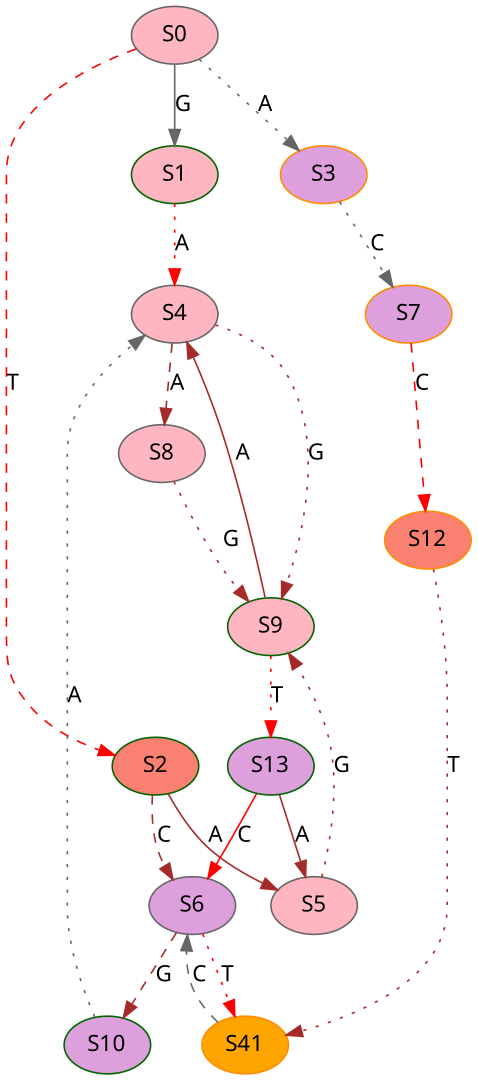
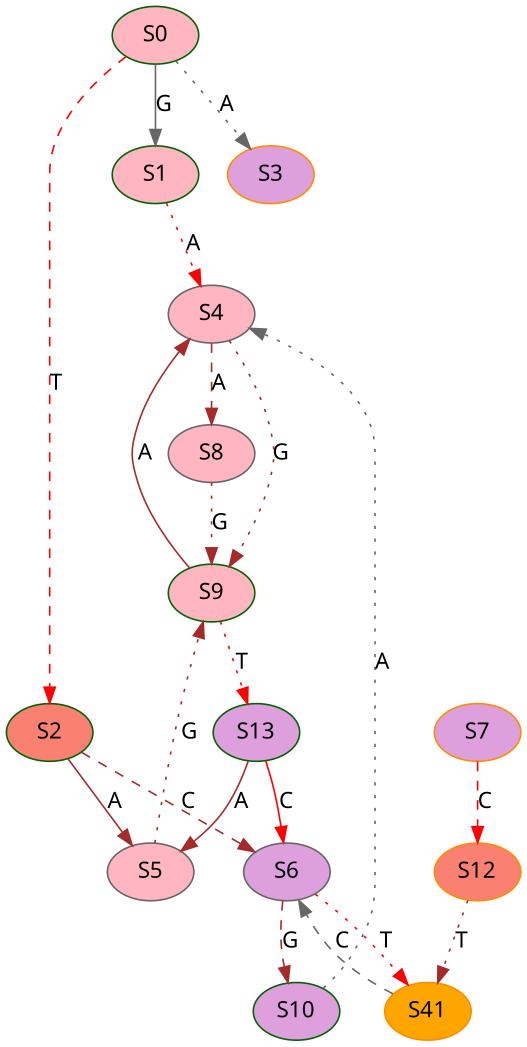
node "S0": color gray40 -> darkgreen
edge "S3" -> "S7": removed, label "C"
